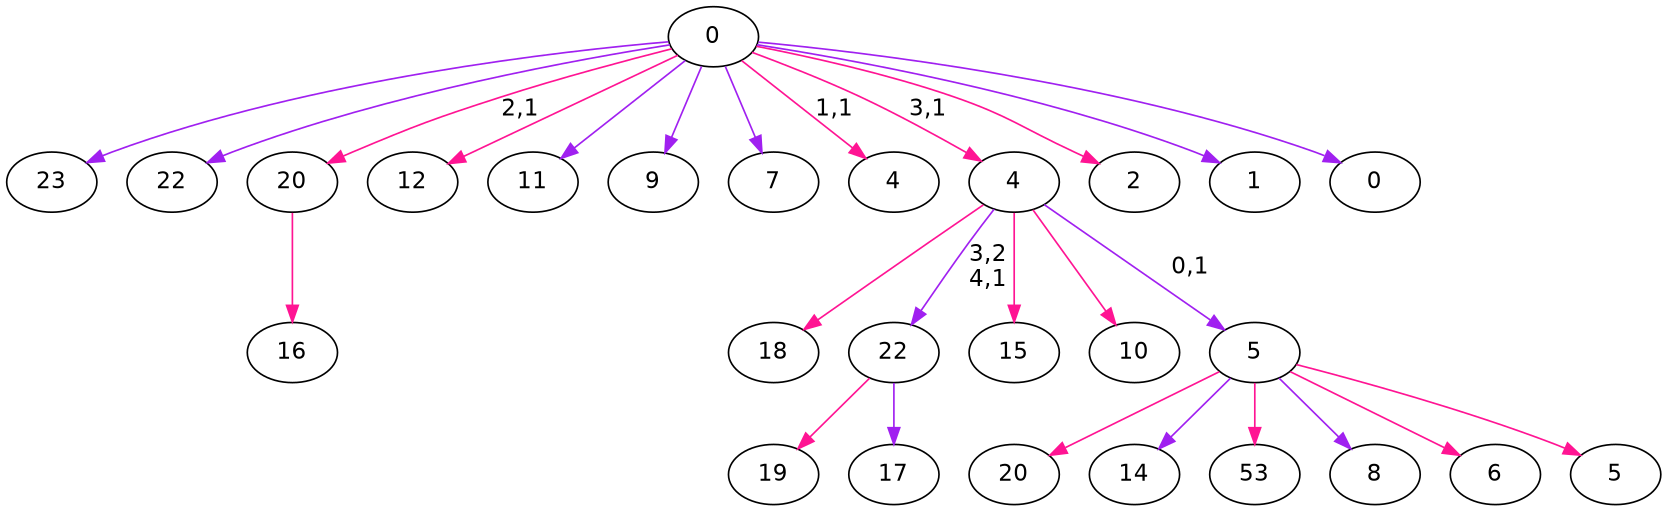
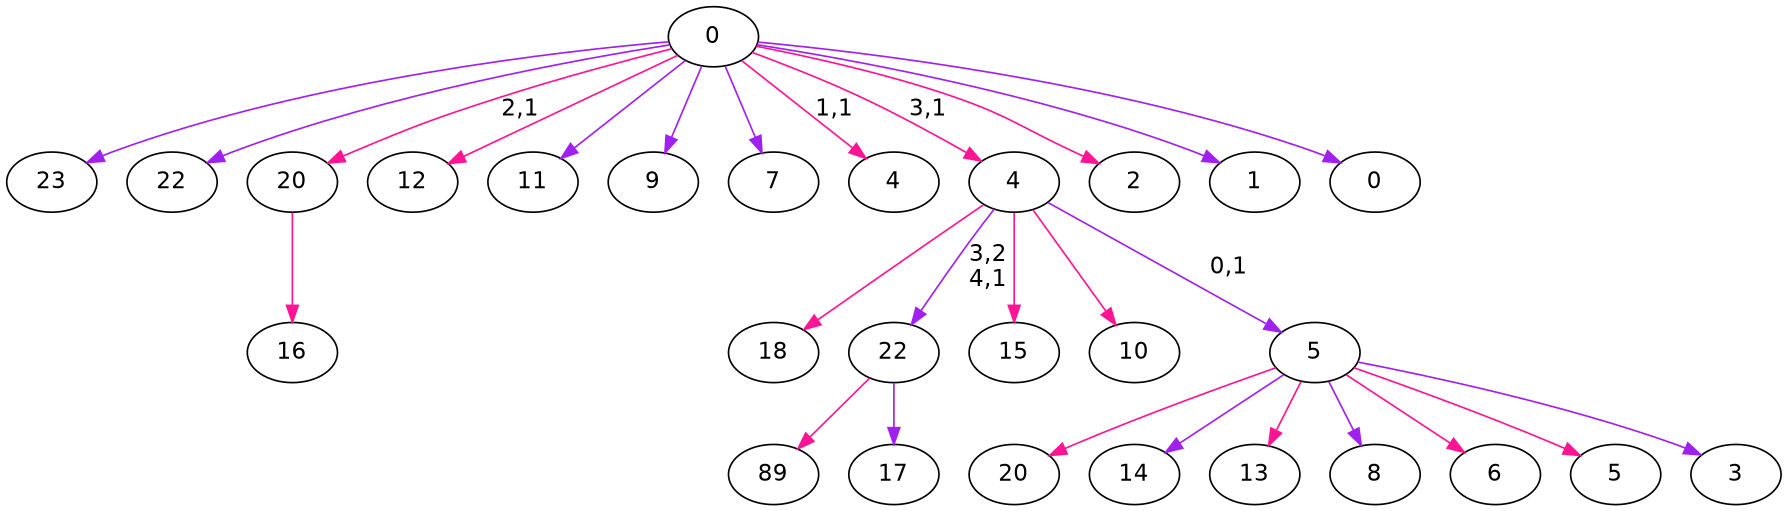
node "19": label "19" -> "89"
node "53": label "53" -> "13"
node "3": added
